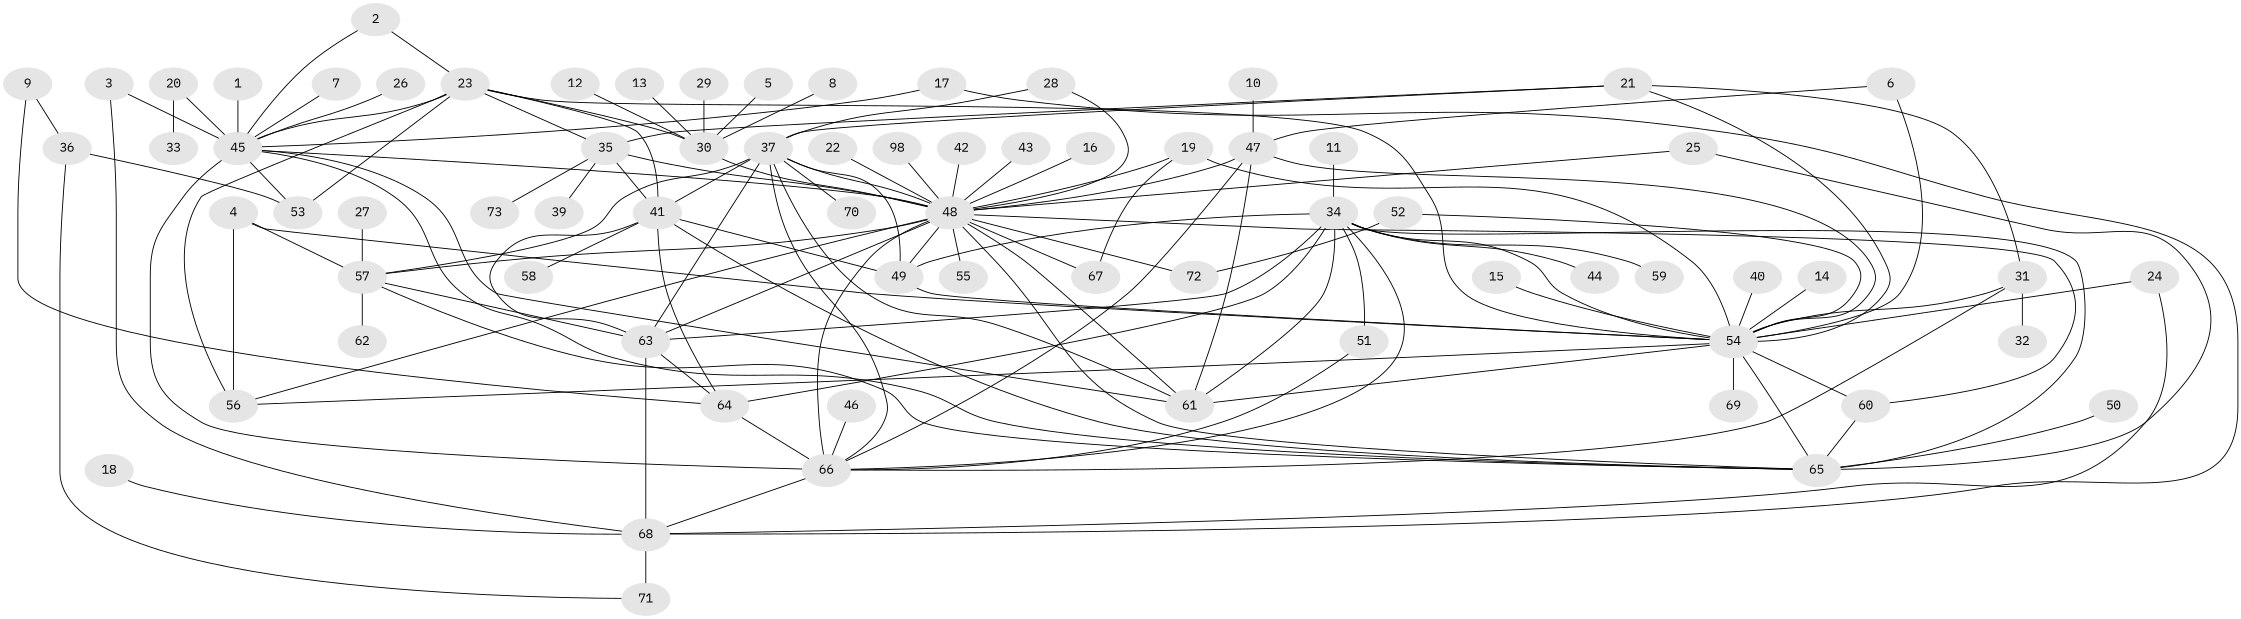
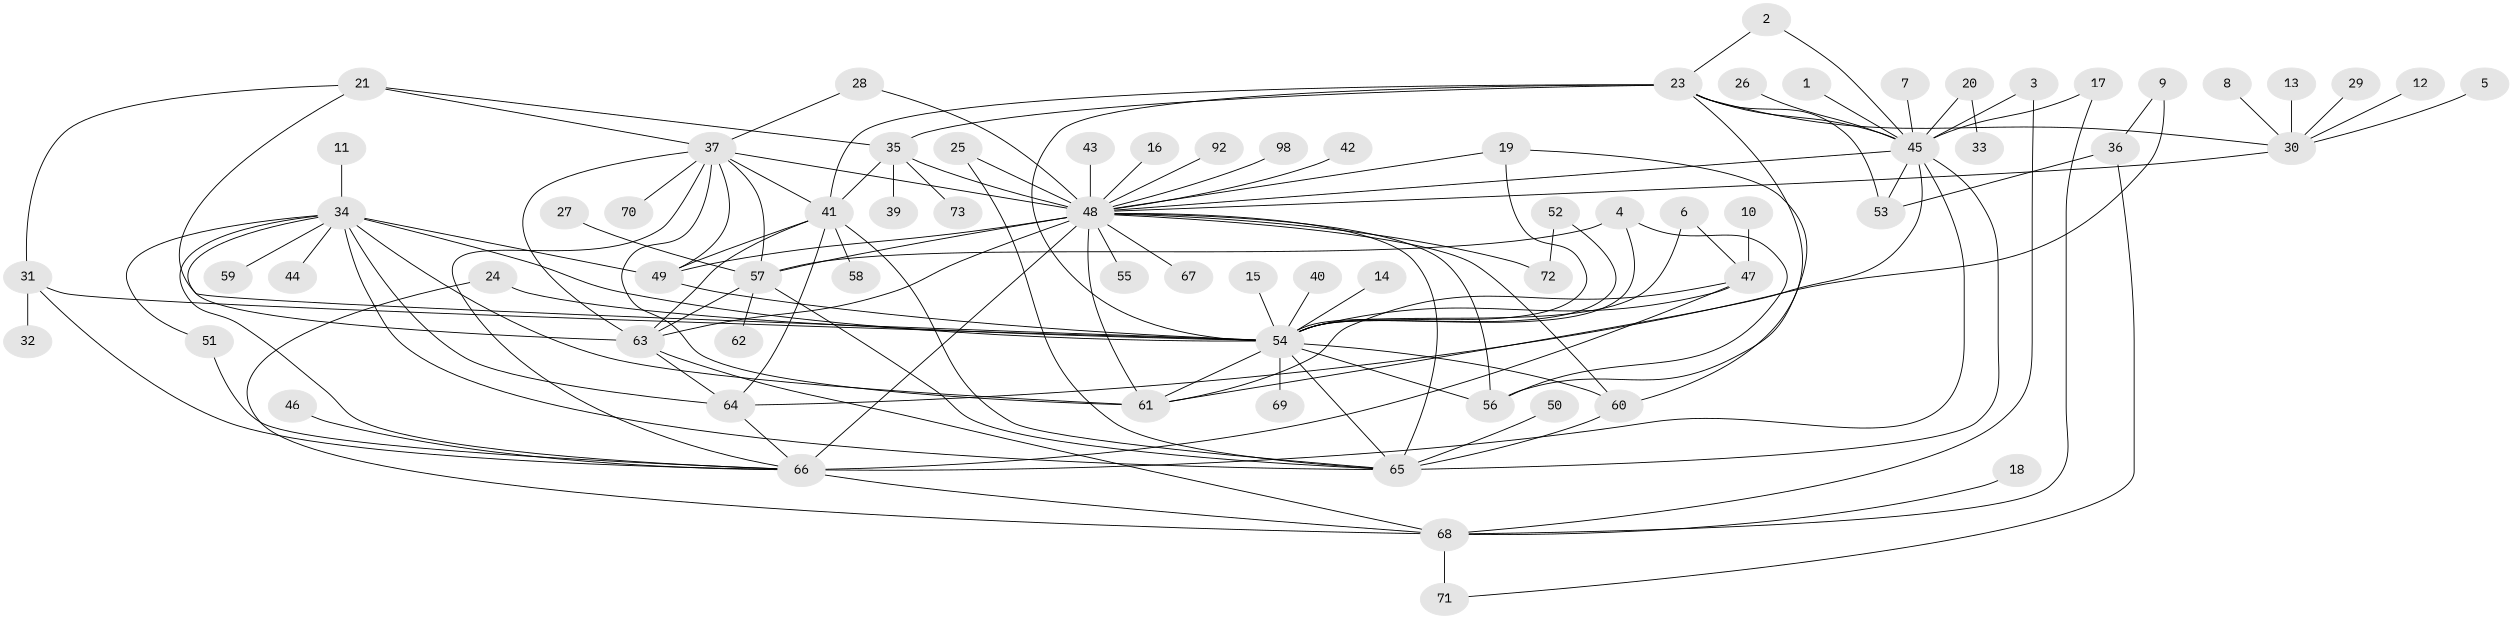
node "22": label "22" -> "92"
edge "47" -- "48": removed
edge "19" -- "67": now "19" -- "60"
